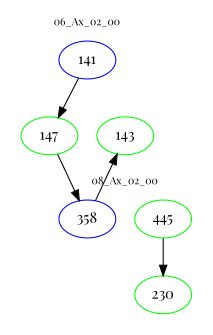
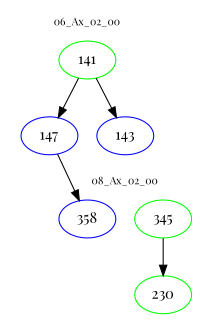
node "141": color blue -> green
node "147": color green -> blue
node "143": color green -> blue
edge "358" -> "143": now "141" -> "143"
node "445": label "445" -> "345"
